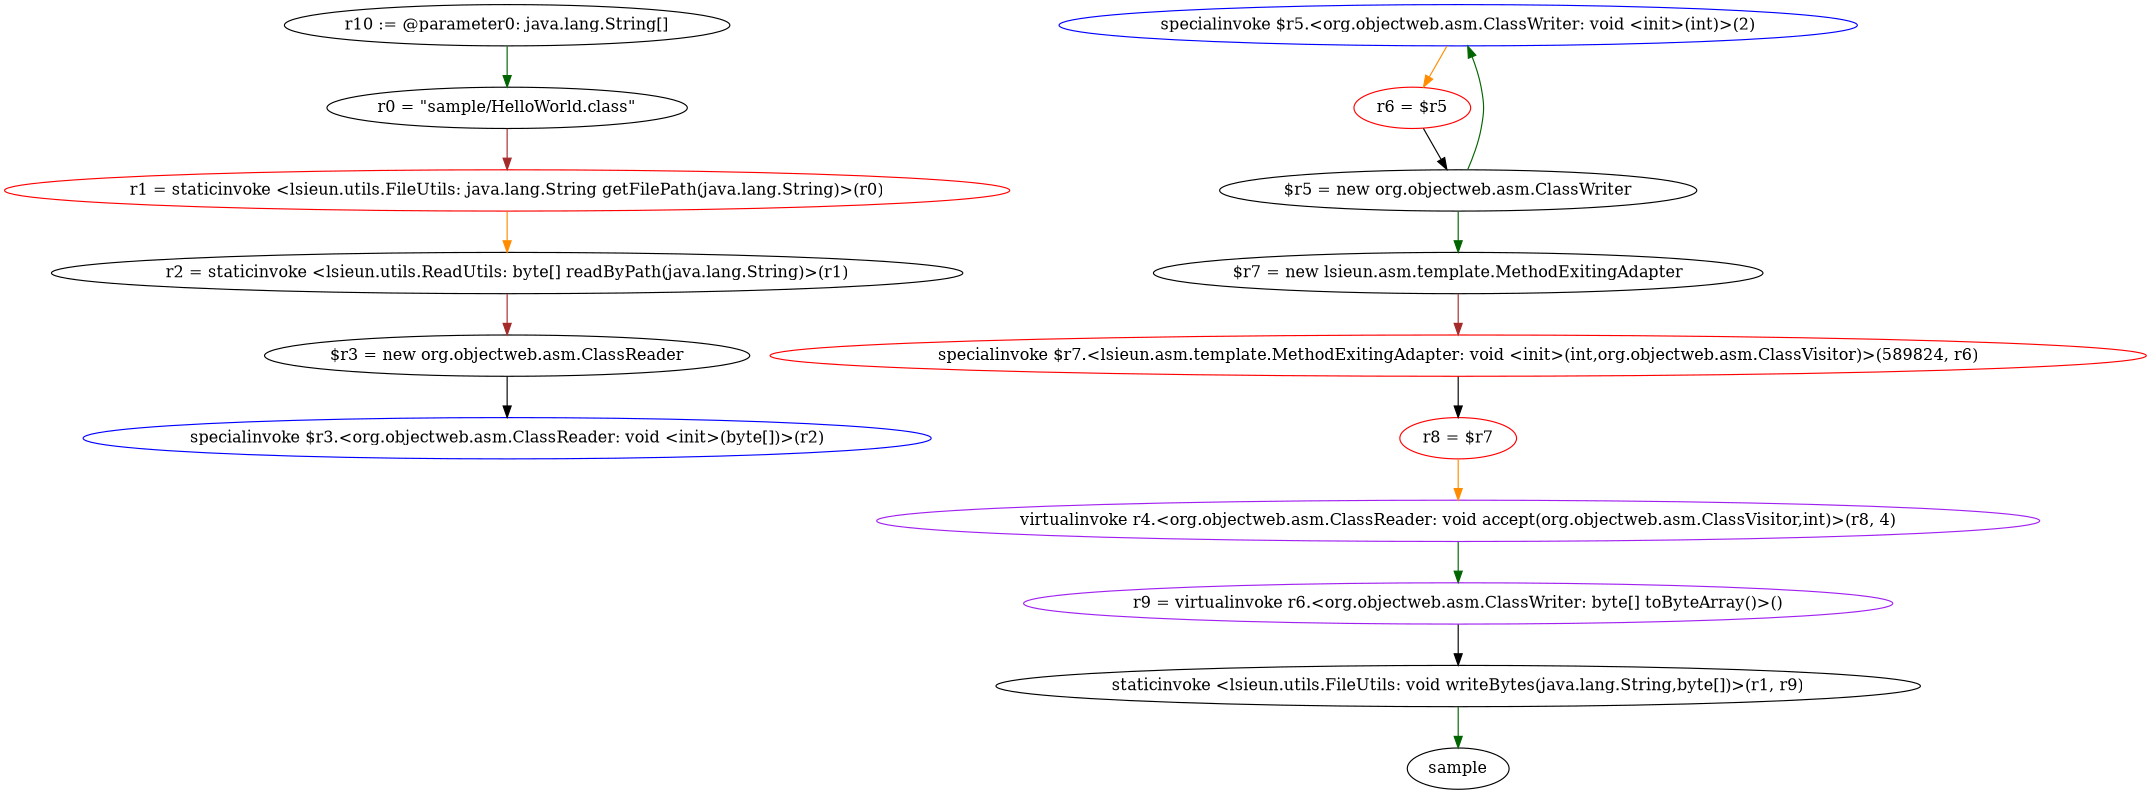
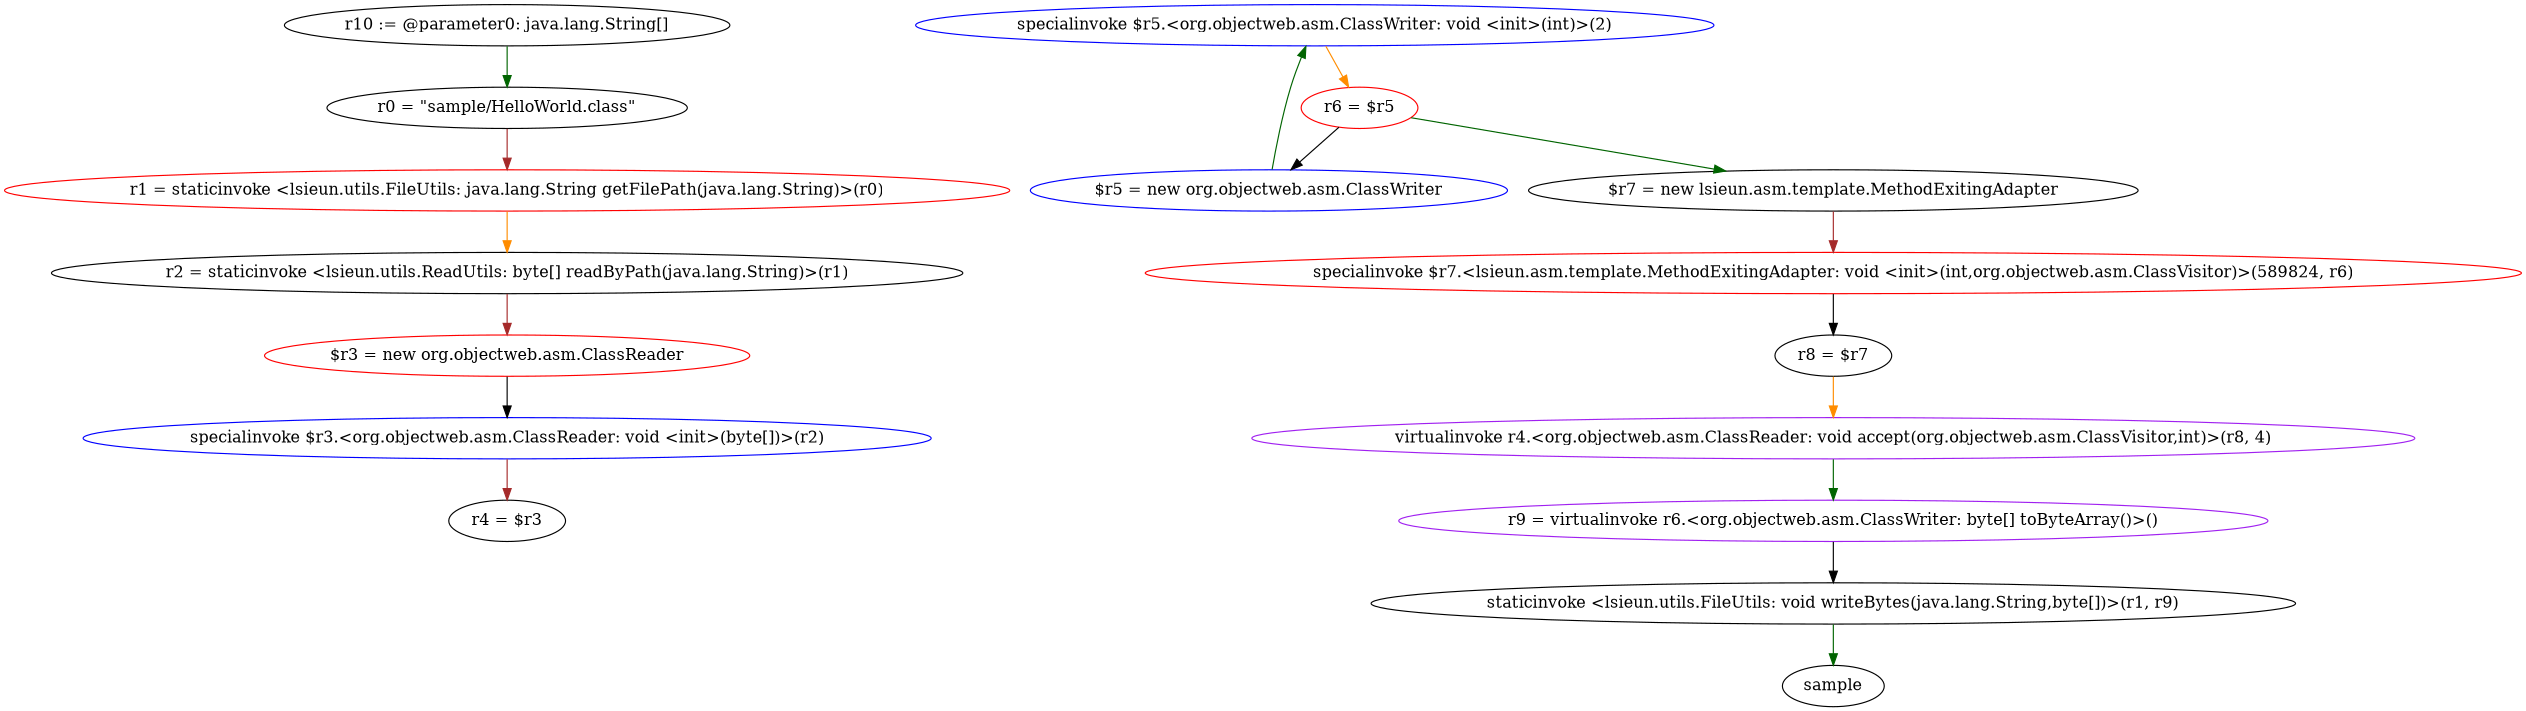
node "$r5 = new org.objectweb.asm.ClassWriter": color black -> blue
edge "$r5 = new org.objectweb.asm.ClassWriter" -> "$r7 = new lsieun.asm.template.MethodExitingAdapter": now "r6 = $r5" -> "$r7 = new lsieun.asm.template.MethodExitingAdapter"
node "$r3 = new org.objectweb.asm.ClassReader": color black -> red
node "r8 = $r7": color red -> black
node "r4 = $r3": added
